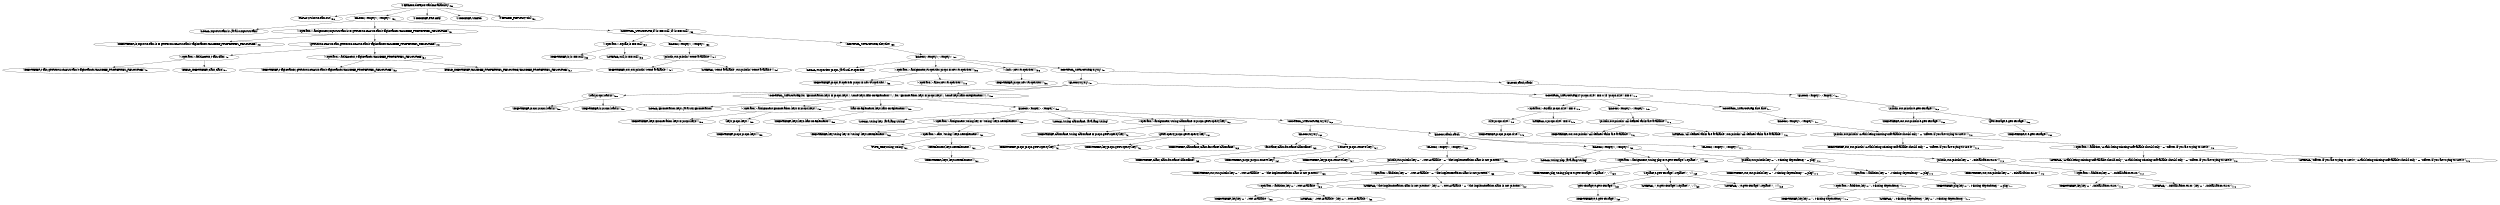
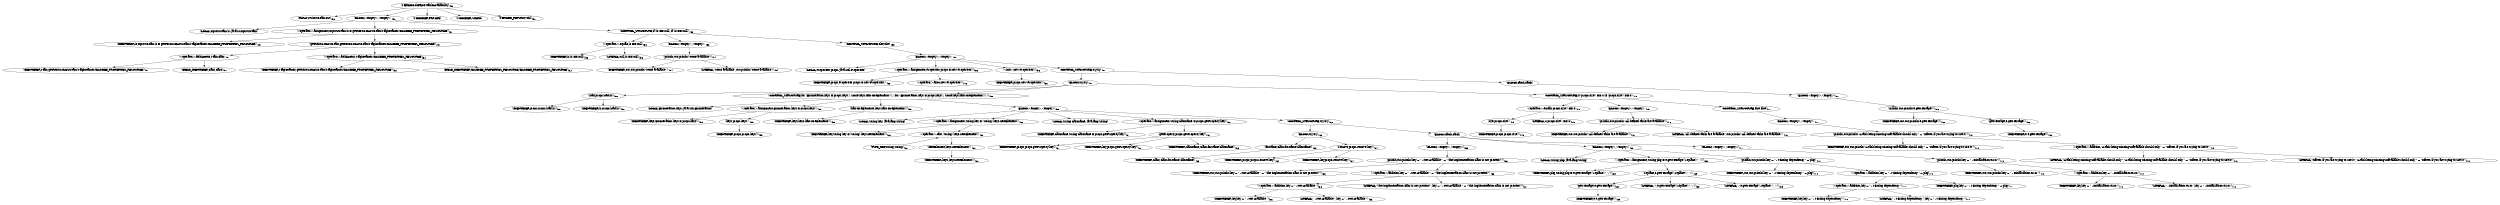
edge "(<operator>.cast,(String) keys.nextElement())" -> "(TYPE_REF,String,String)": reversed
